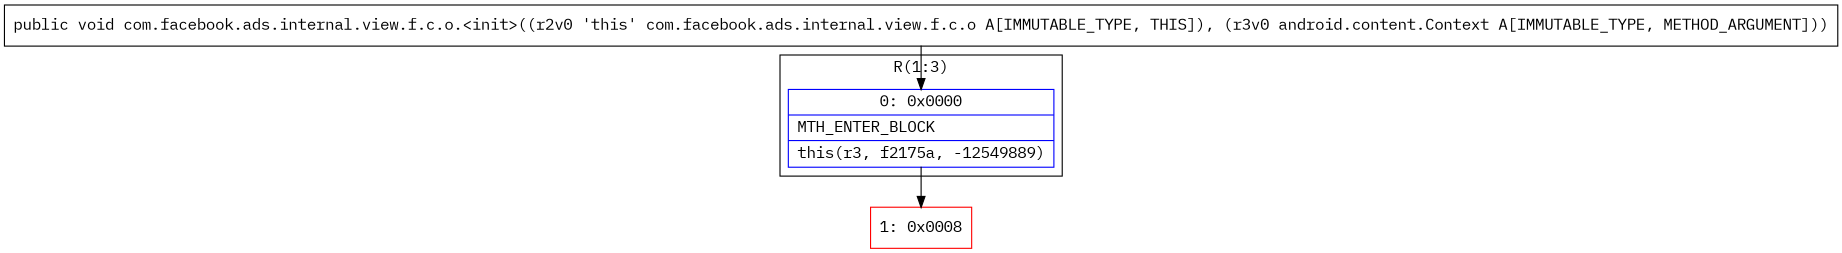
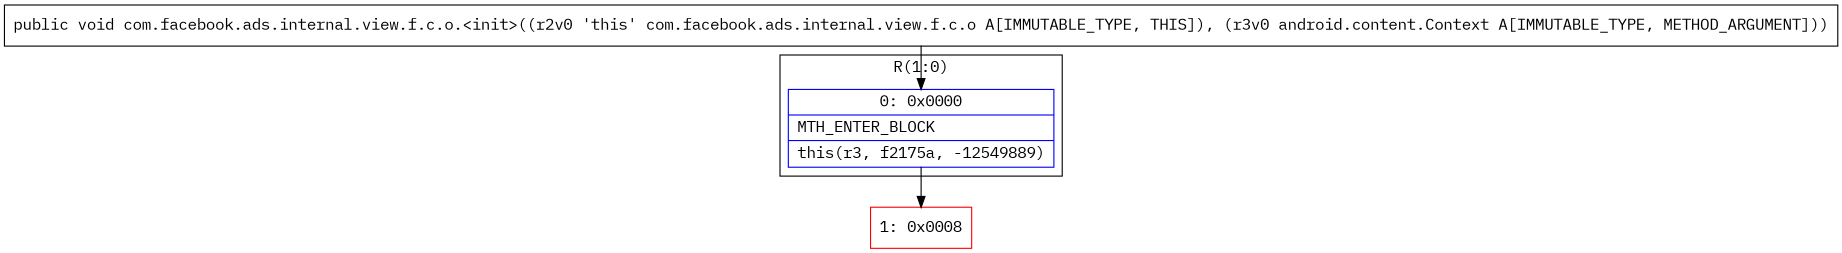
cluster "R(1:3)": label "R(1:3)" -> "R(1:0)"
